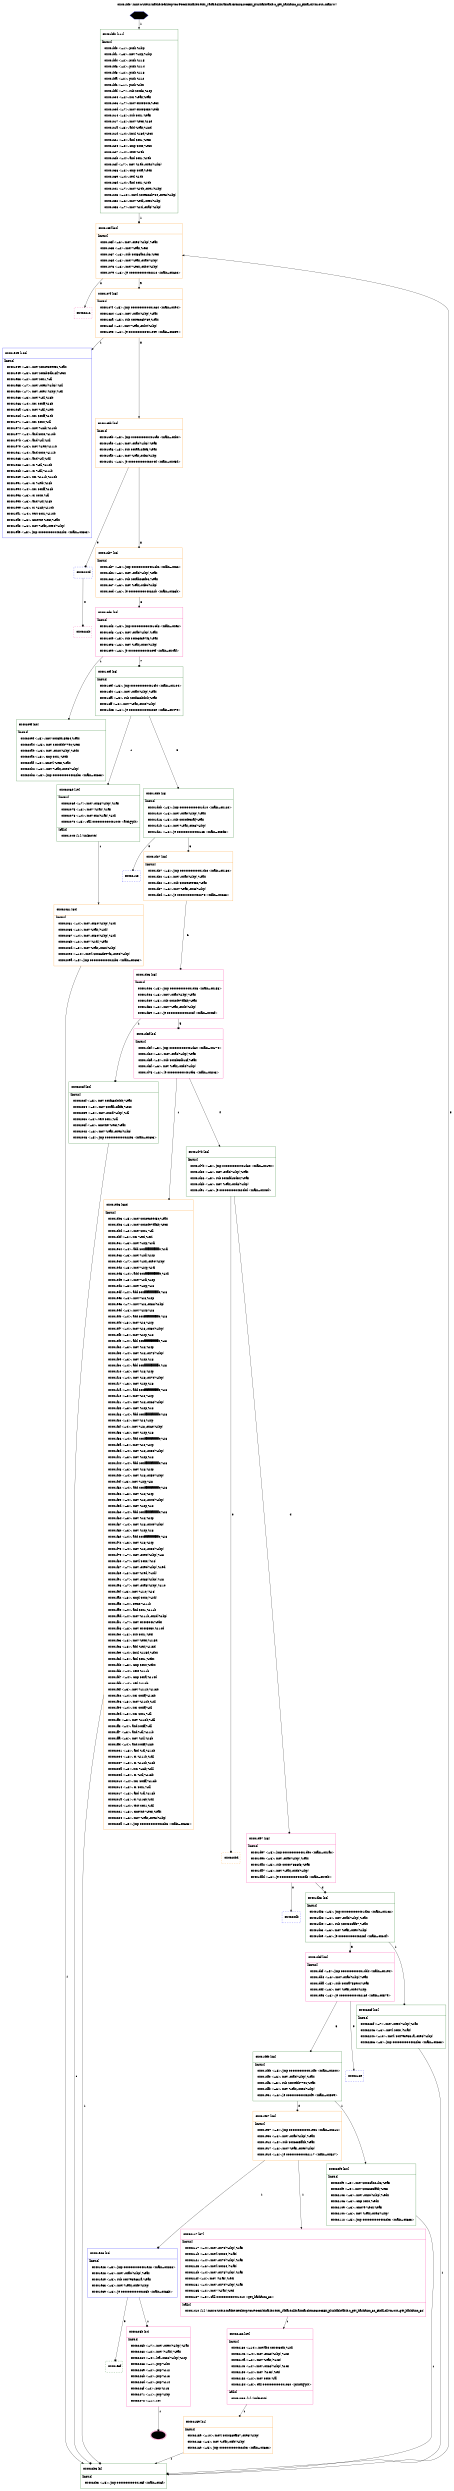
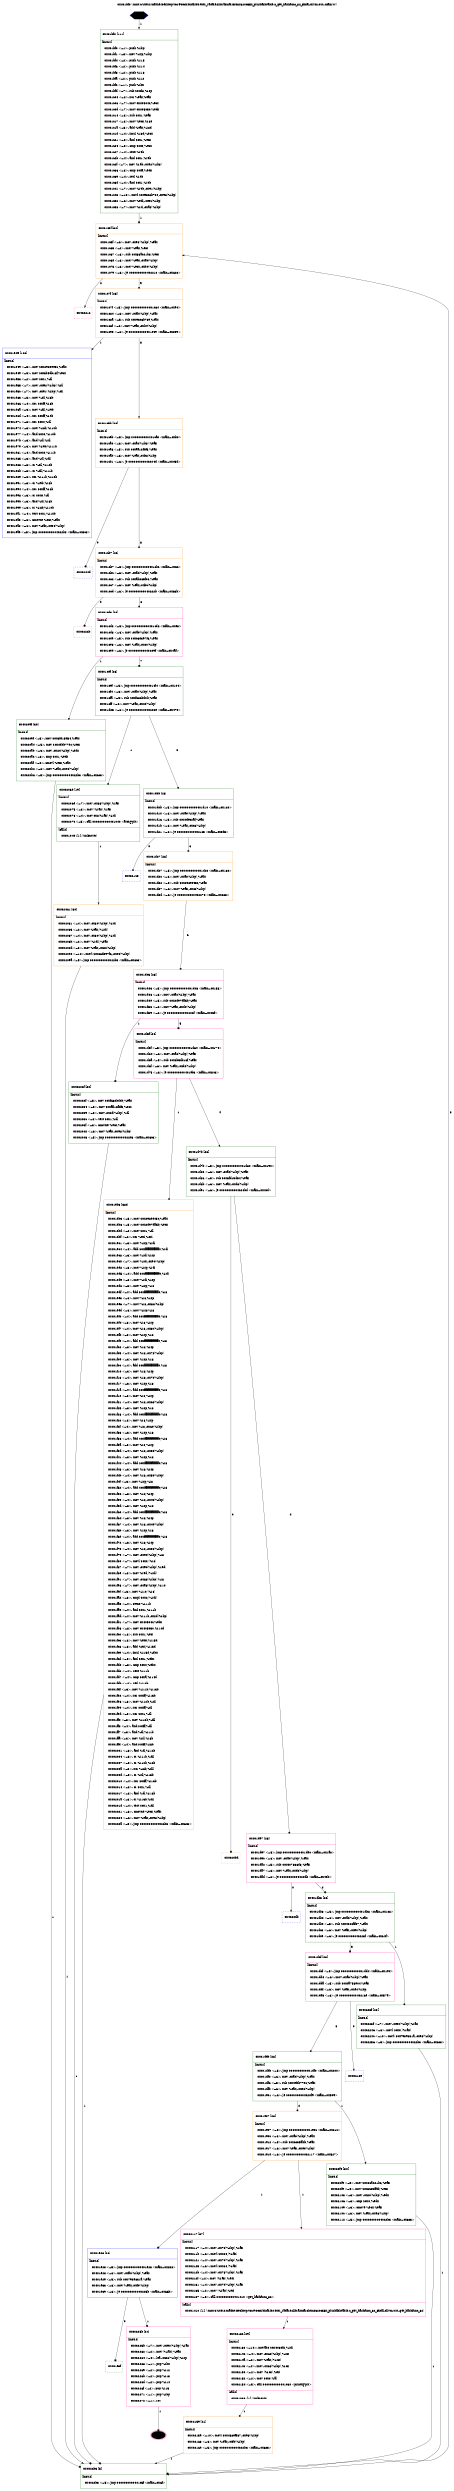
edge "0x40204d" -> "0x40222b": now "0x401cb7 [28]" -> "0x40222b"
edge "0x40209f [30]" -> "0x4022b3 [5]": added, label "1"
